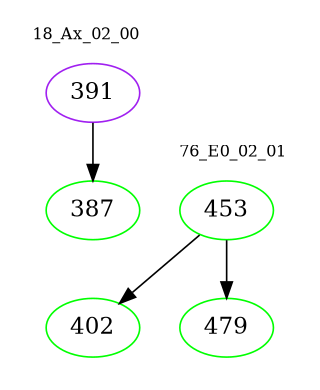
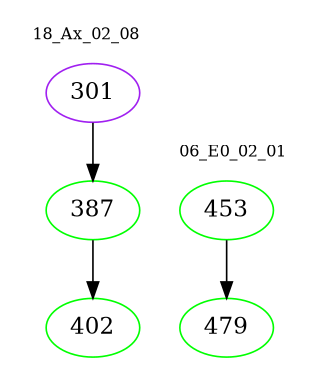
cluster "18_Ax_02_00": label "18_Ax_02_00" -> "18_Ax_02_08"
node "391": label "391" -> "301"
cluster "76_E0_02_01": label "76_E0_02_01" -> "06_E0_02_01"
edge "453" -> "402": now "387" -> "402"
